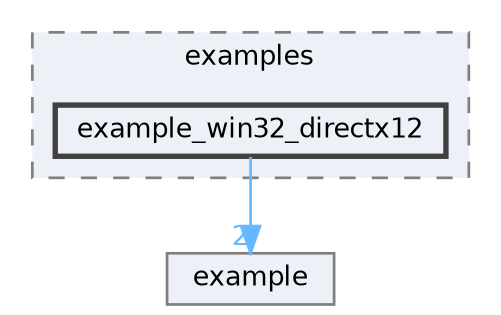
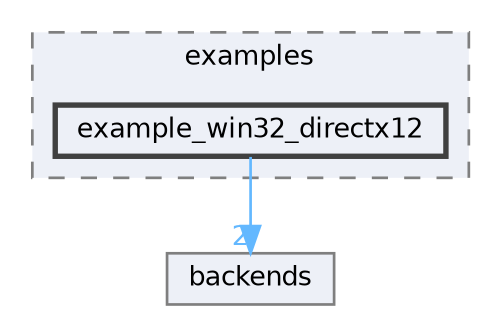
node "example": label "example" -> "backends"
